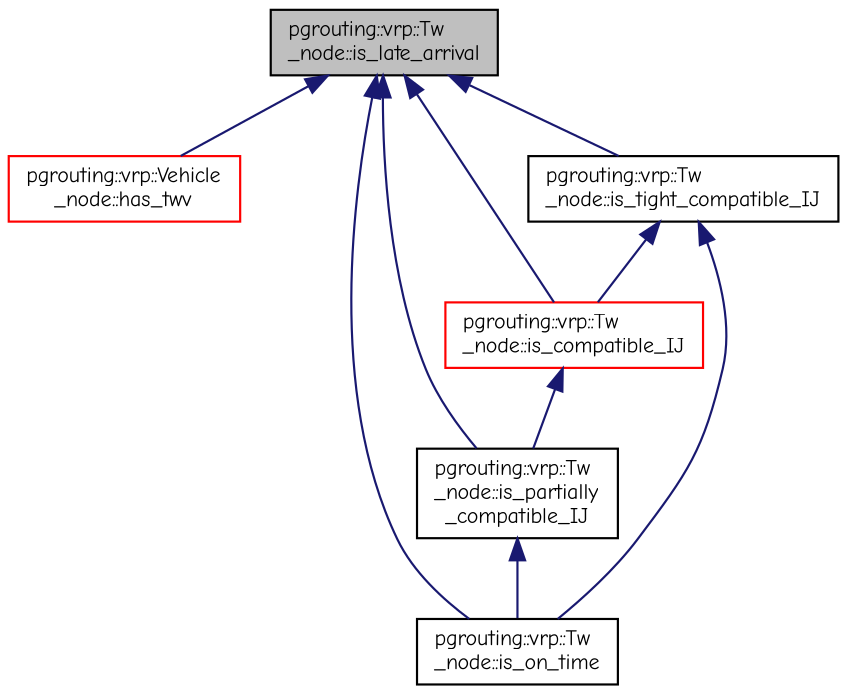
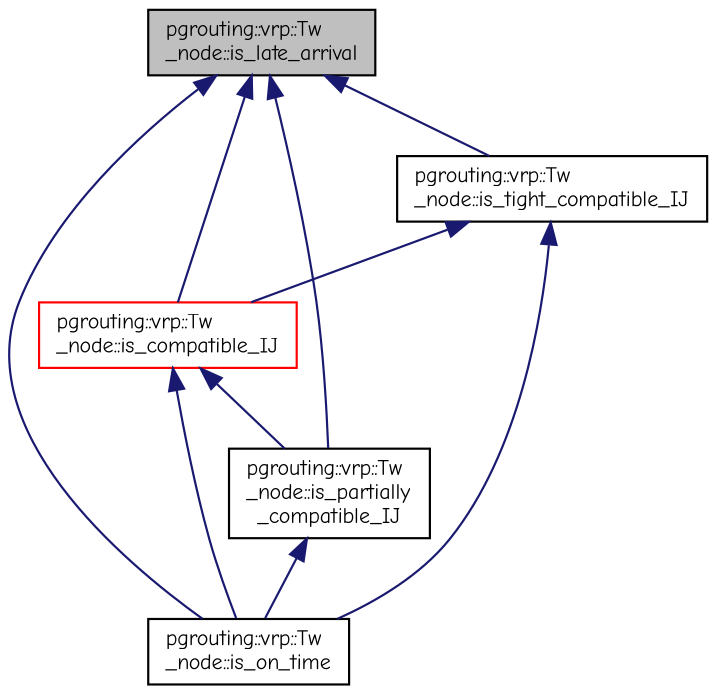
node "pgrouting::vrp::Vehicle _node::has_twv": removed
edge "pgrouting::vrp::Tw _node::is_on_time" -> "pgrouting::vrp::Tw _node::is_compatible_IJ": added
